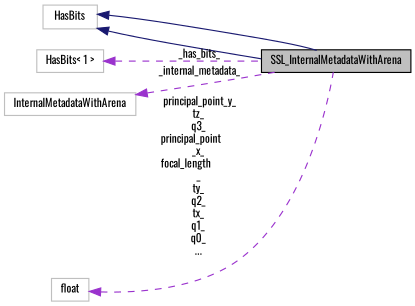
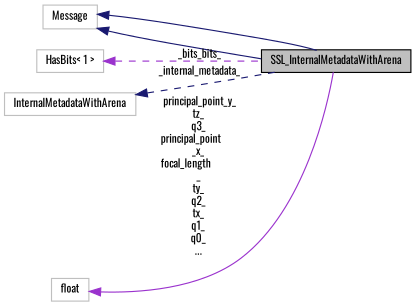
node "HasBits": label "HasBits" -> "Message"
edge "SSL_InternalMetadataWithArena" -> "HasBits< 1 >": label " _has_bits_" -> " _bits_bits_"
edge "SSL_InternalMetadataWithArena" -> "InternalMetadataWithArena": color darkorchid3 -> midnightblue
edge "SSL_InternalMetadataWithArena" -> "float": style dashed -> solid
